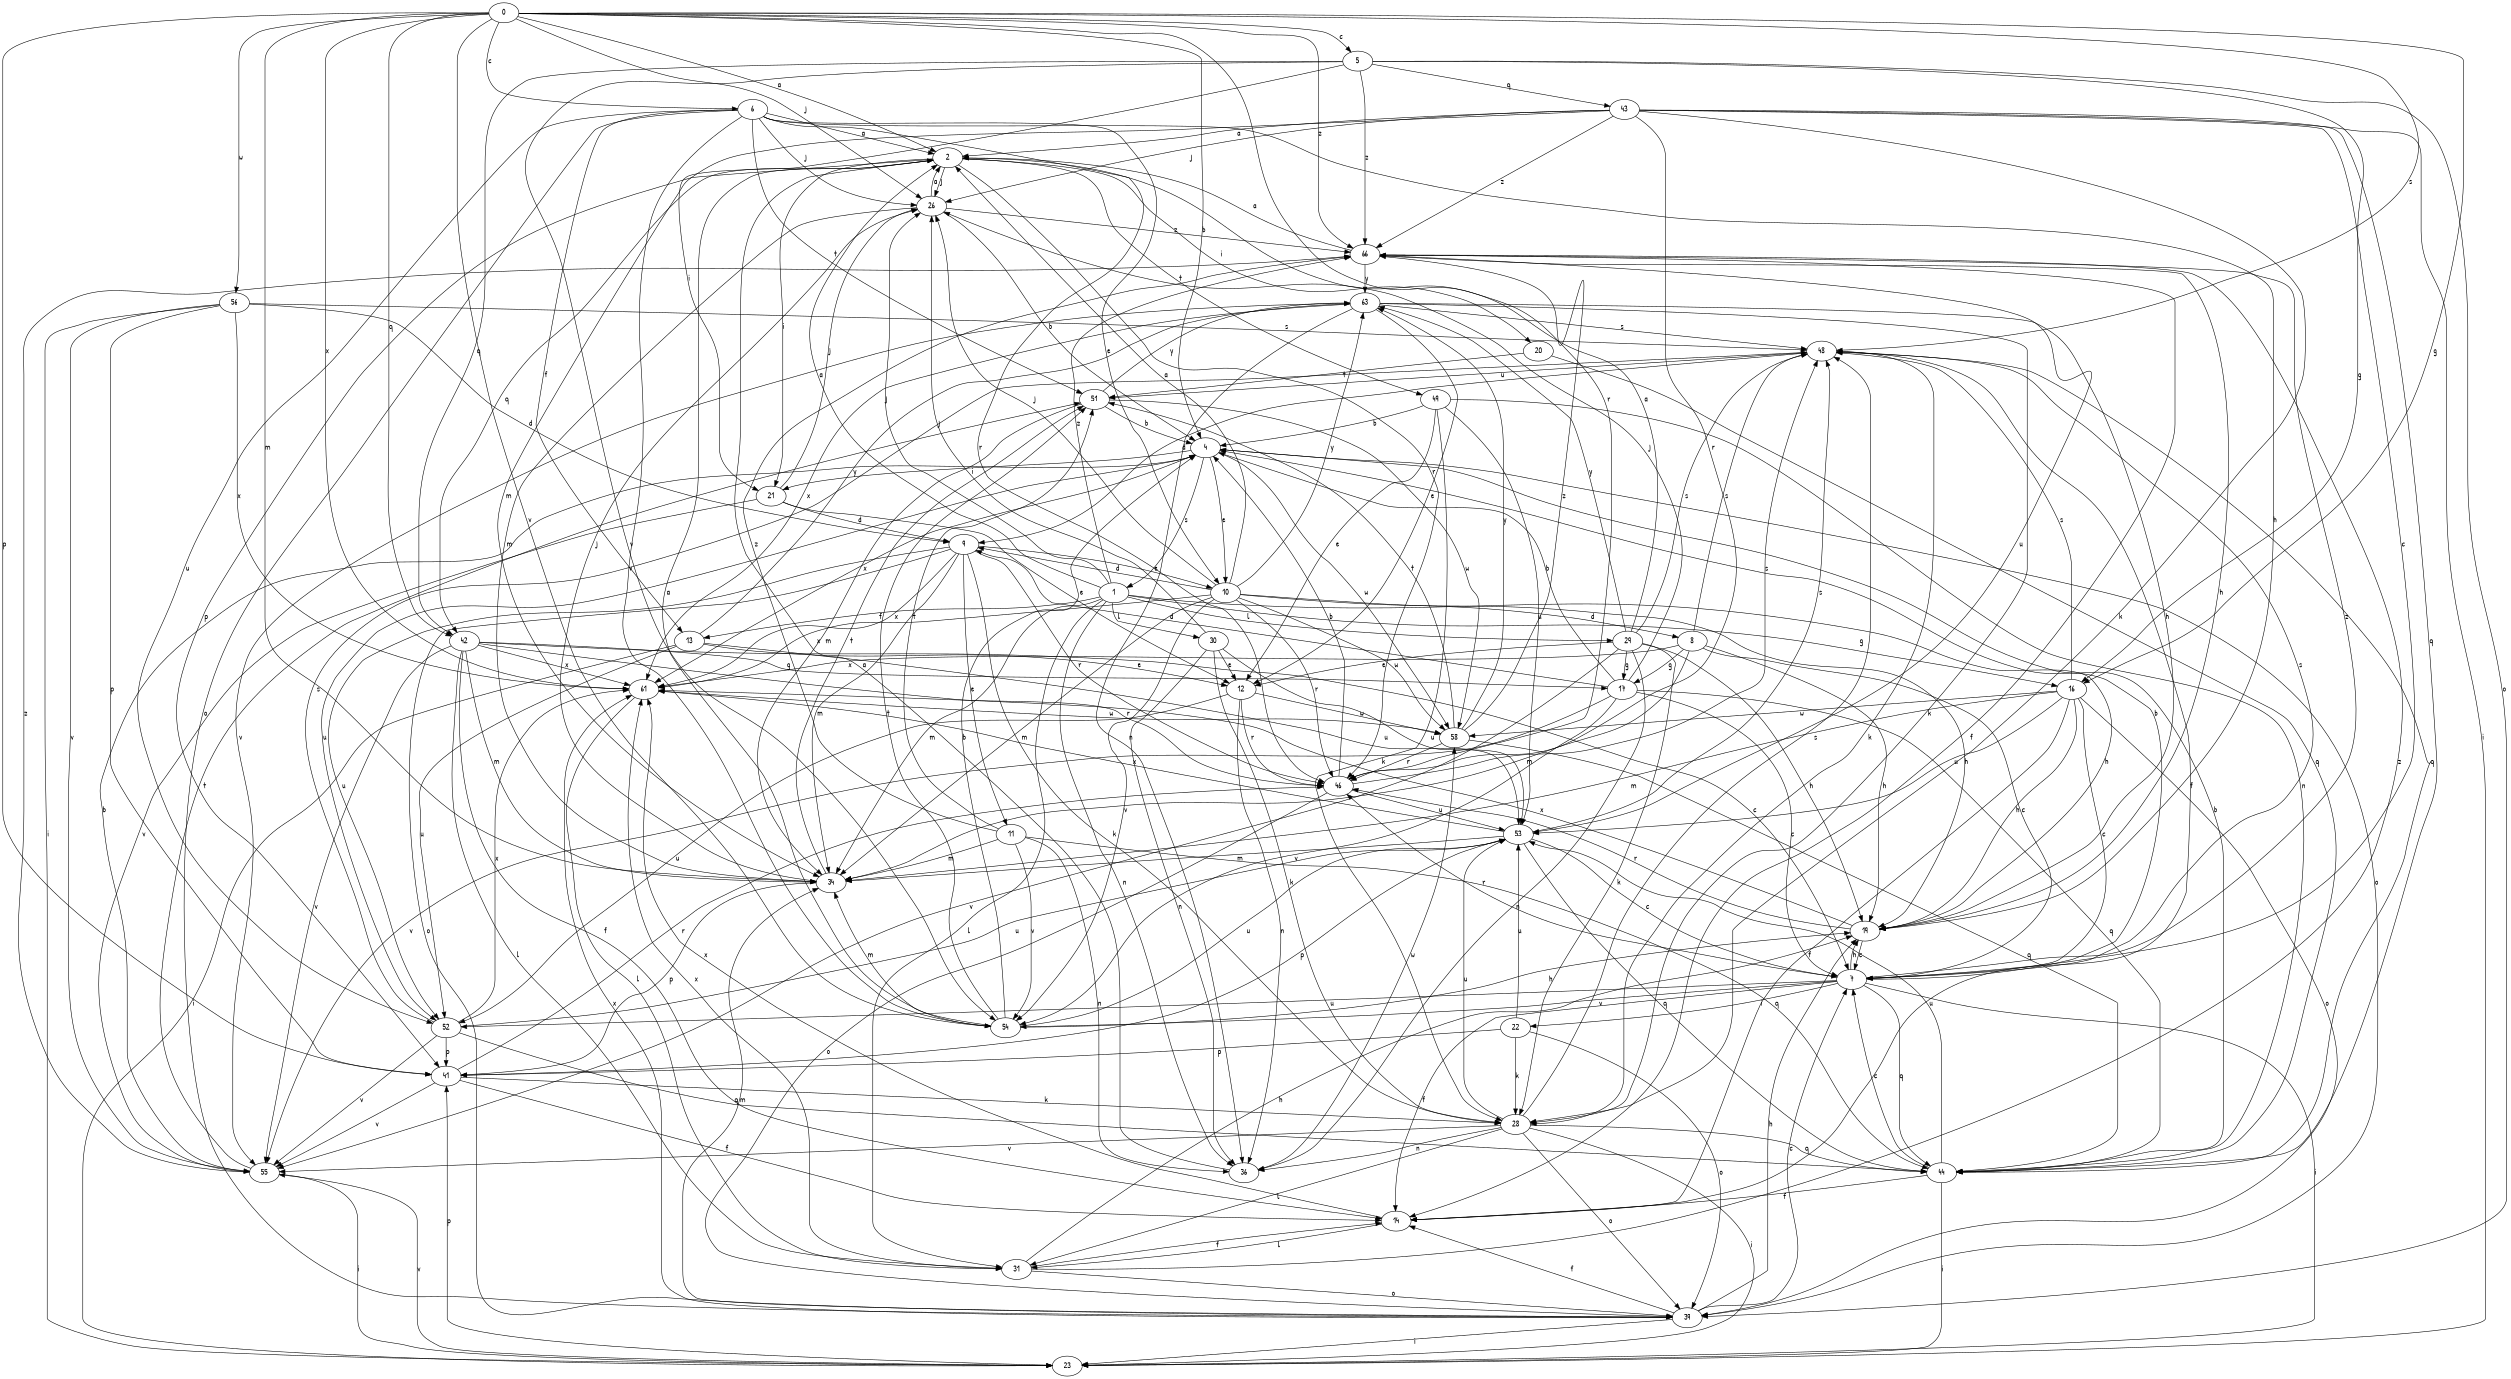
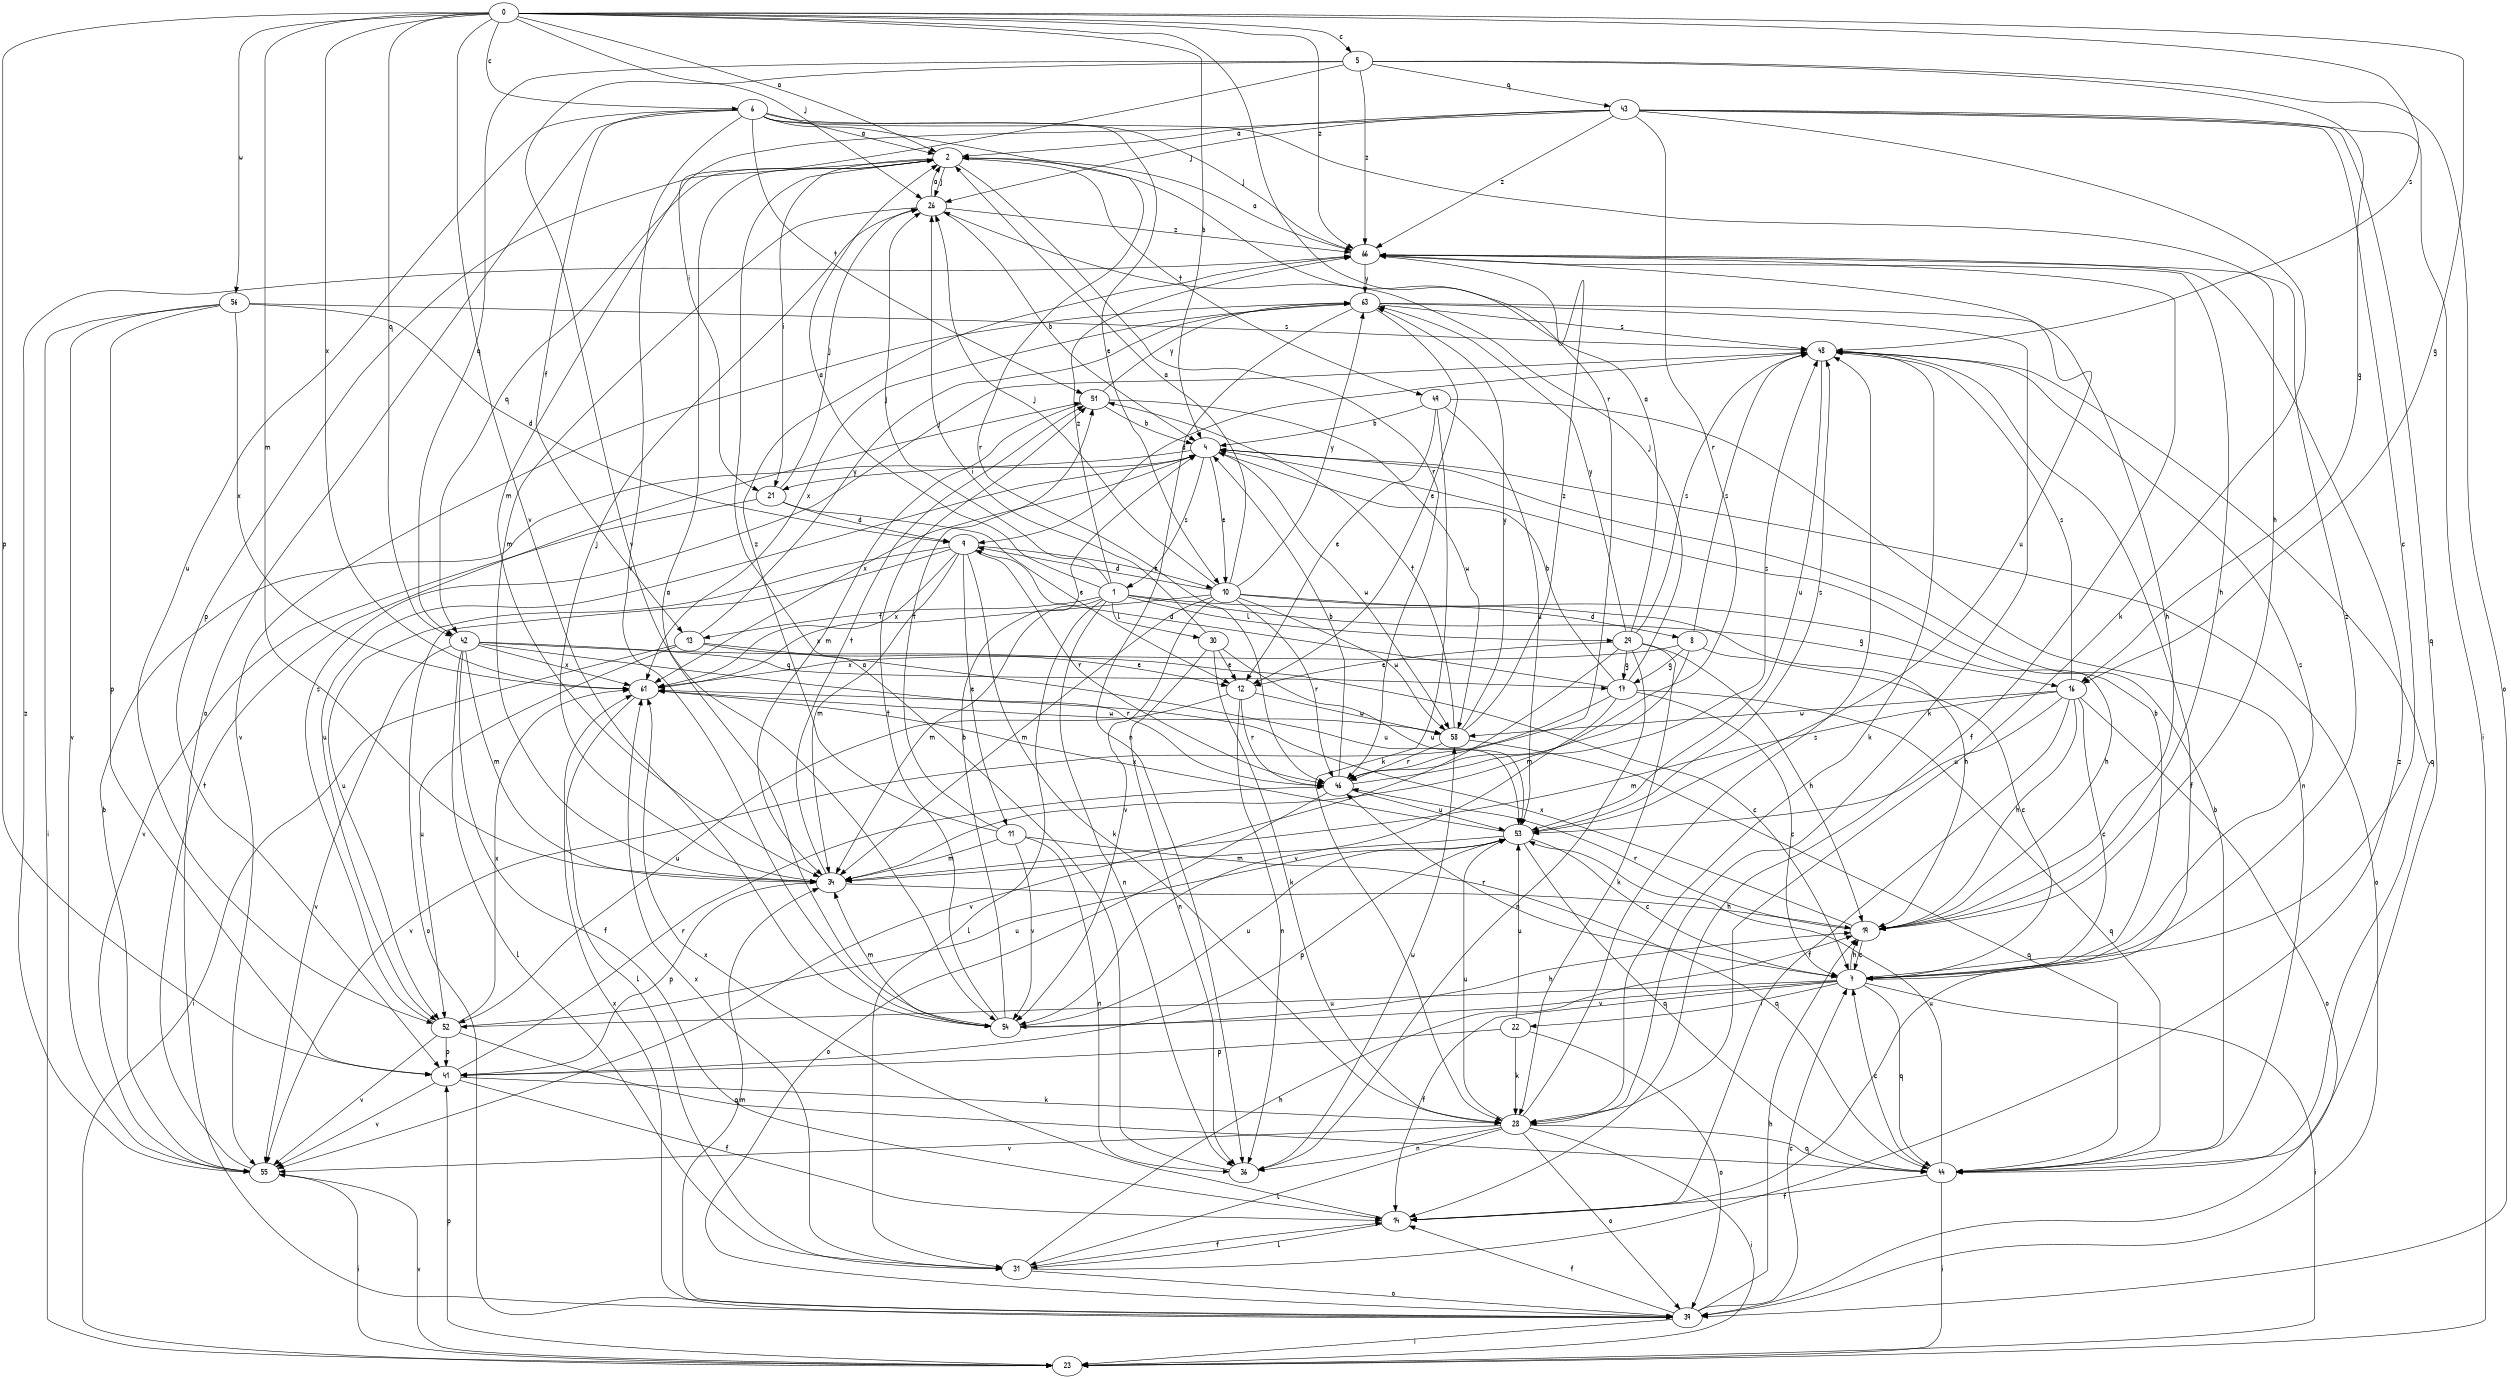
edge "6" -> "26": now "6" -> "66"
node "20": removed
edge "48" -> "51": now "48" -> "53"
edge "8" -> "19": now "34" -> "19"
